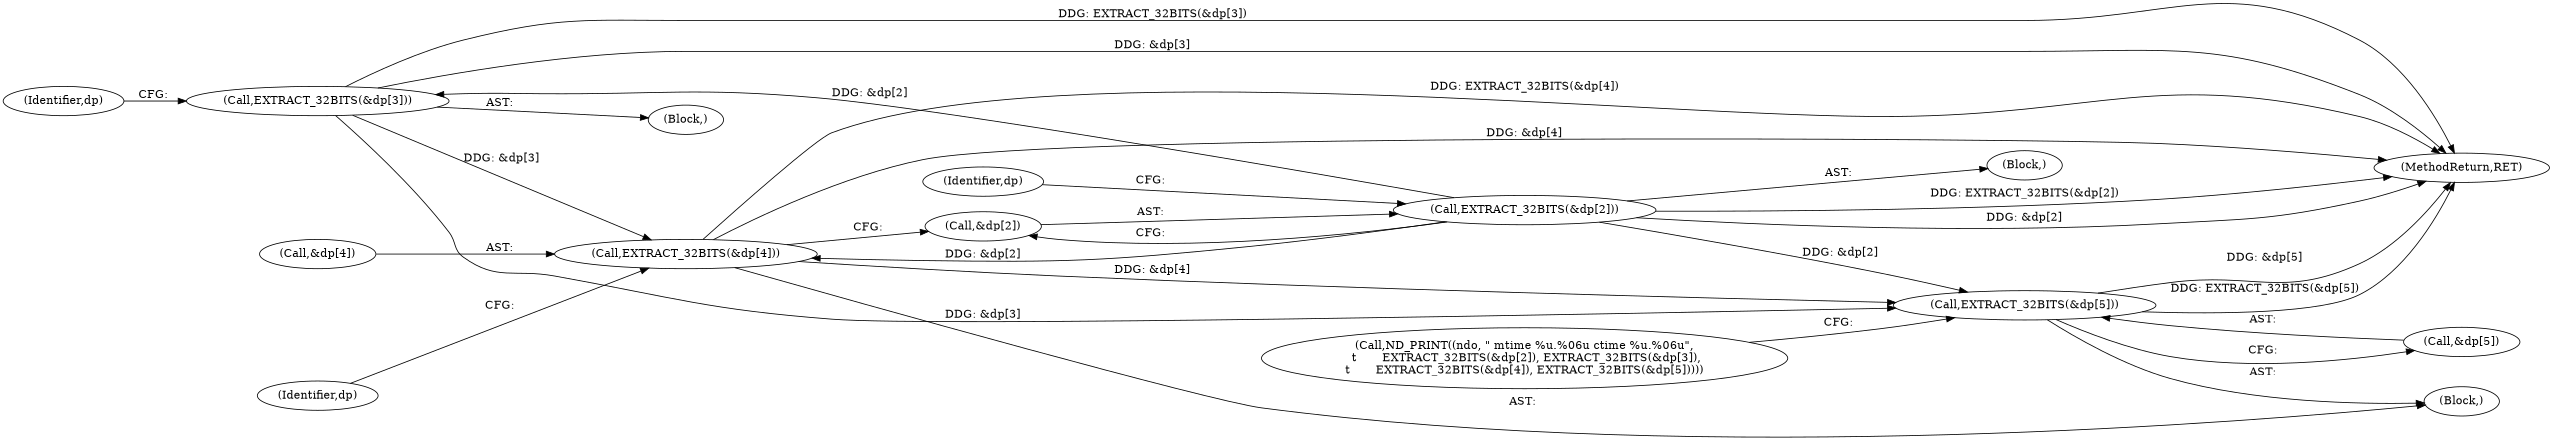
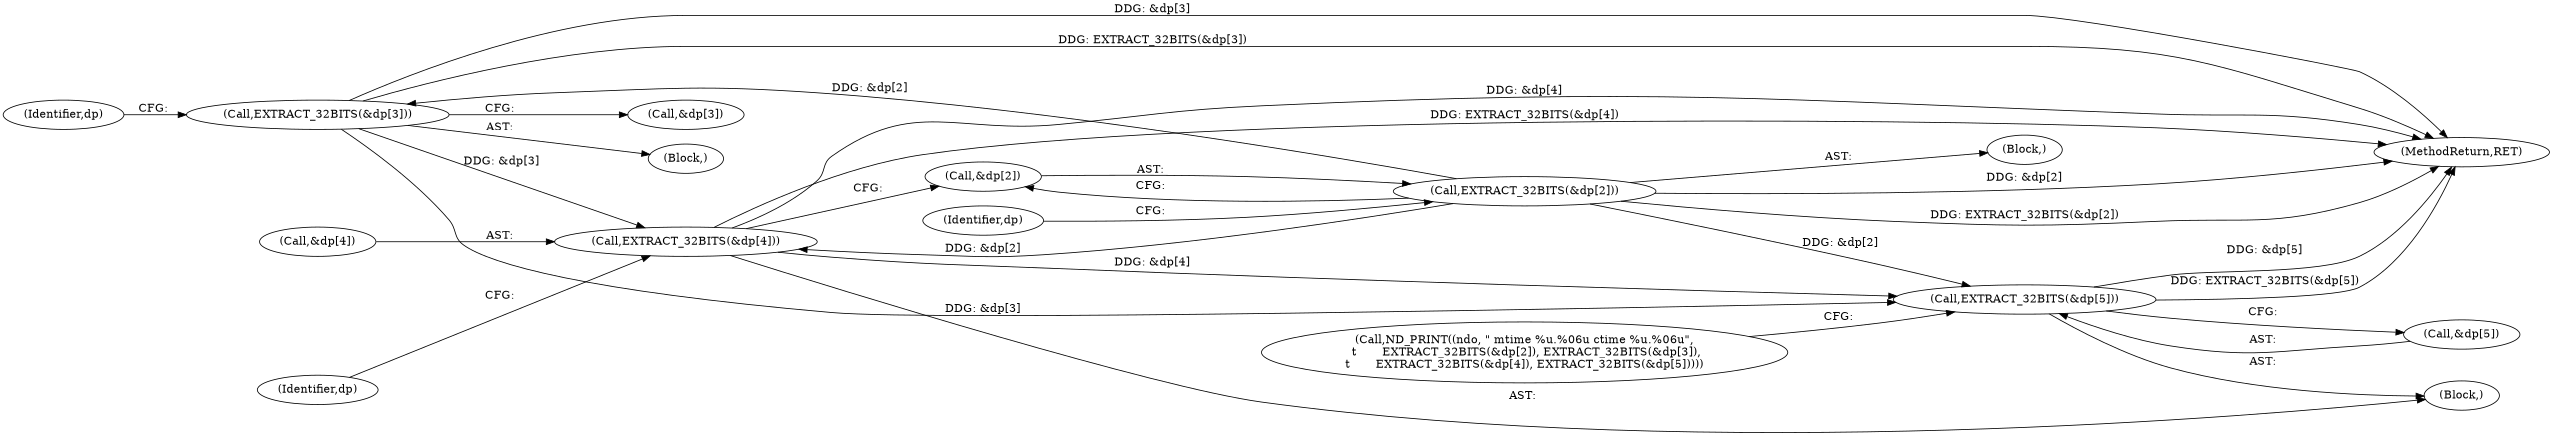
node "(Call,&dp[3])": added
